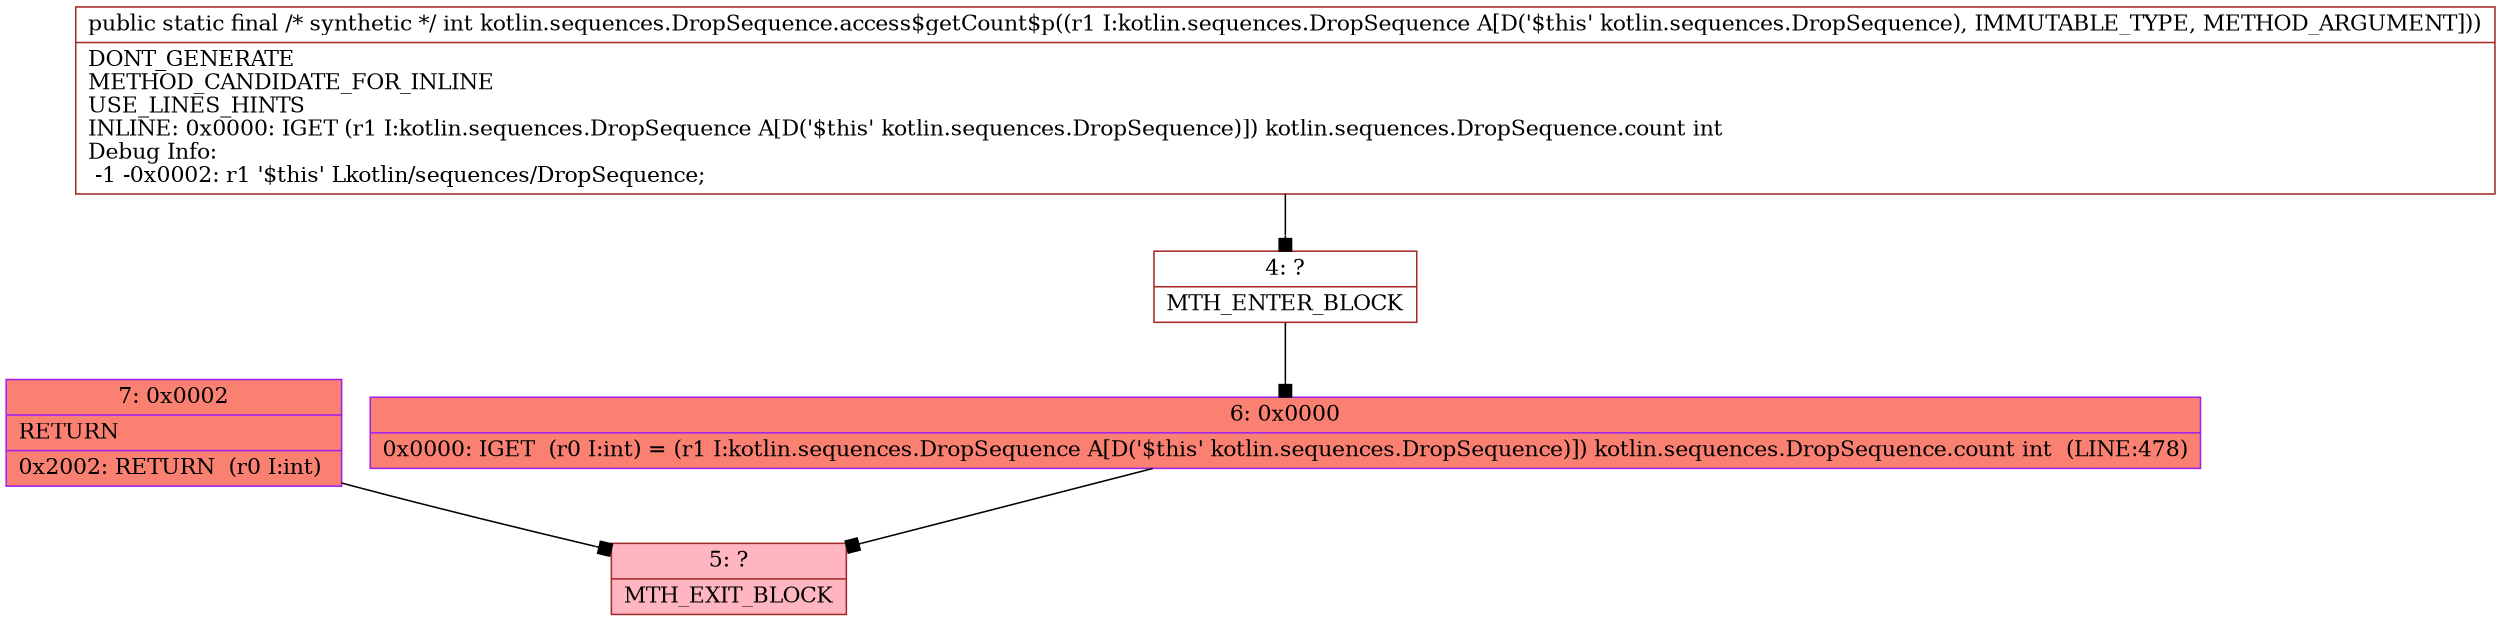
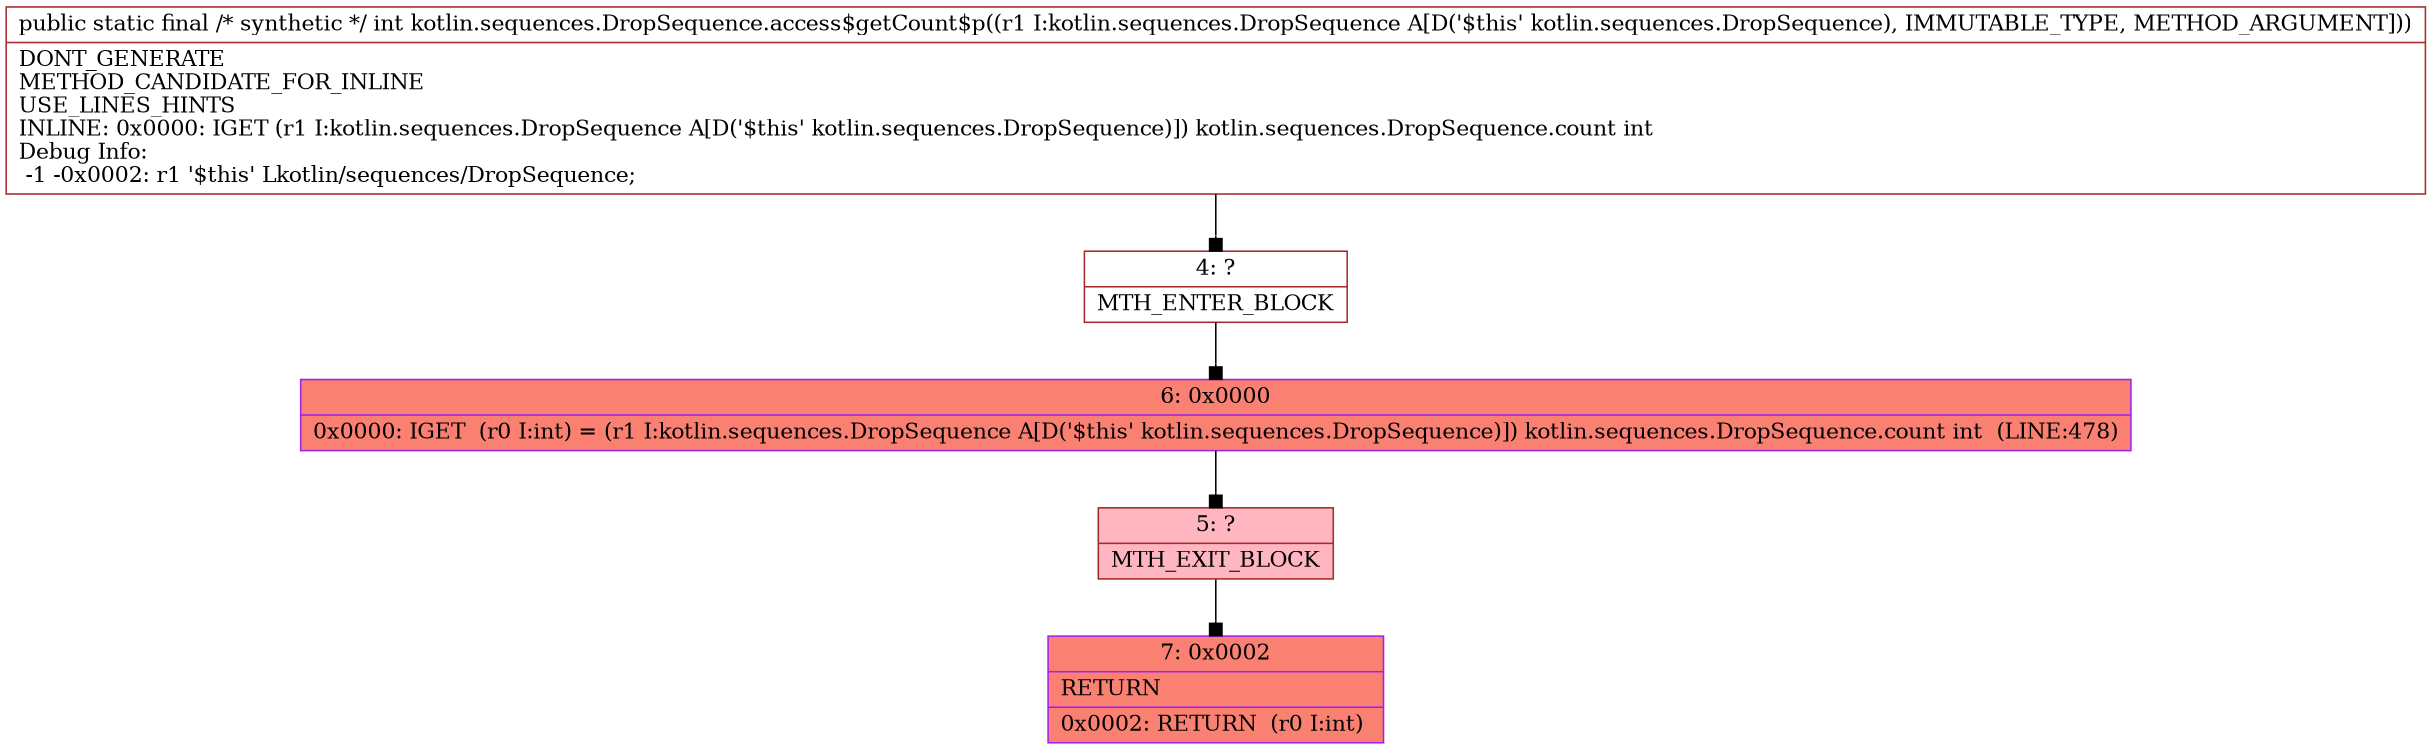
node "7: 0x0002": text "0x2002: RETURN  (r0 I:int)" -> "0x0002: RETURN  (r0 I:int)"
edge "7: 0x0002" -> "5: ?": reversed
